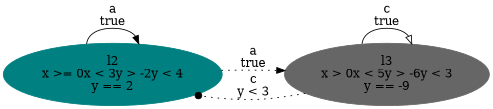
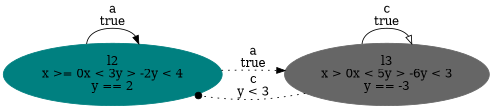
node "l3 x > 0x < 5y > -6y < 3 y == -9": label "l3 x > 0x < 5y > -6y < 3 y == -9" -> "l3 x > 0x < 5y > -6y < 3 y == -3"
